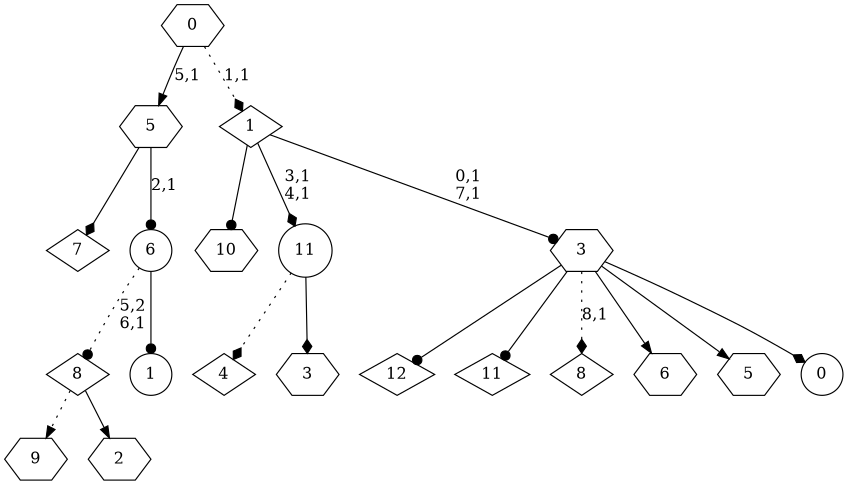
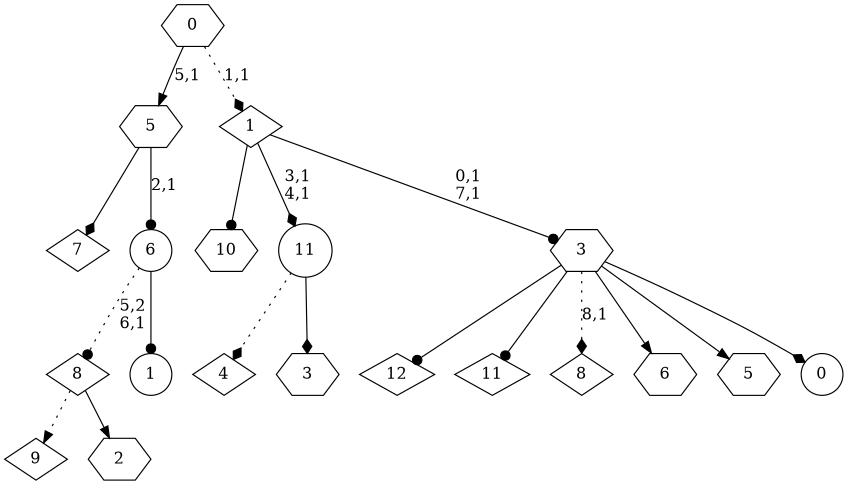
node "9": shape hexagon -> diamond
